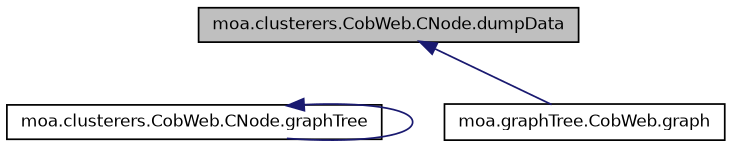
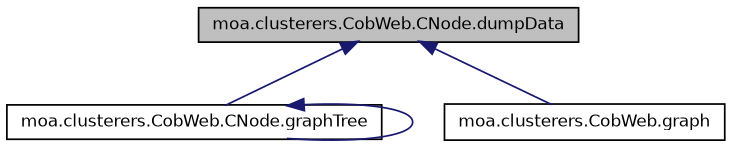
edge "moa.clusterers.CobWeb.CNode.graphTree" -> "moa.clusterers.CobWeb.CNode.dumpData": added
node "moa.graphTree.CobWeb.graph": label "moa.graphTree.CobWeb.graph" -> "moa.clusterers.CobWeb.graph"
